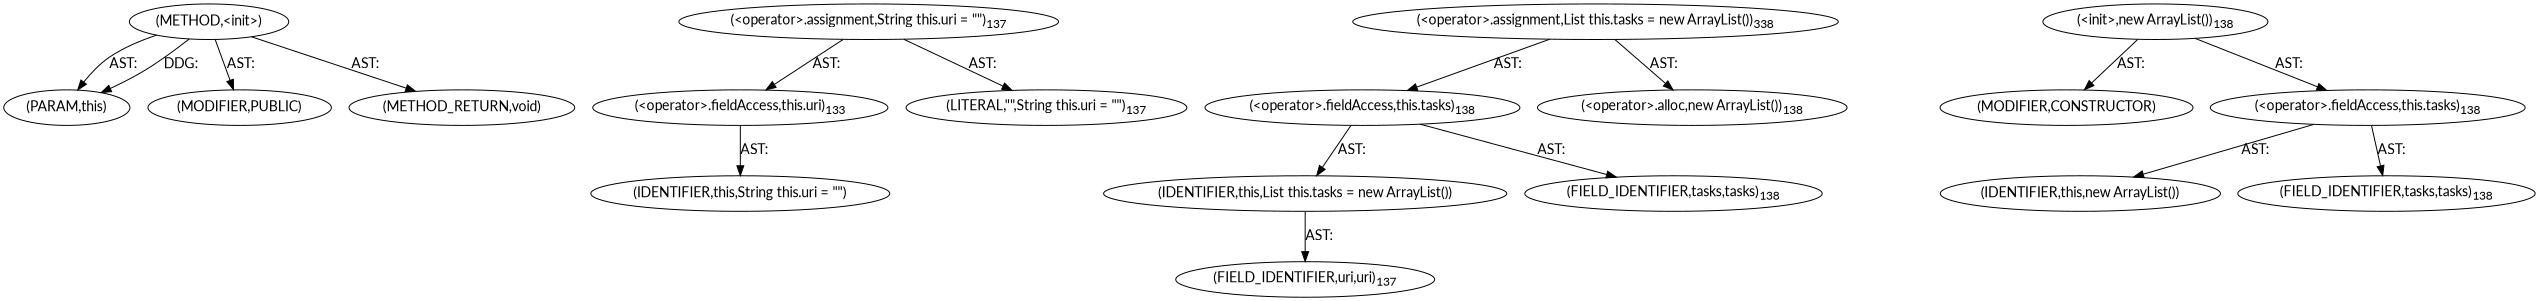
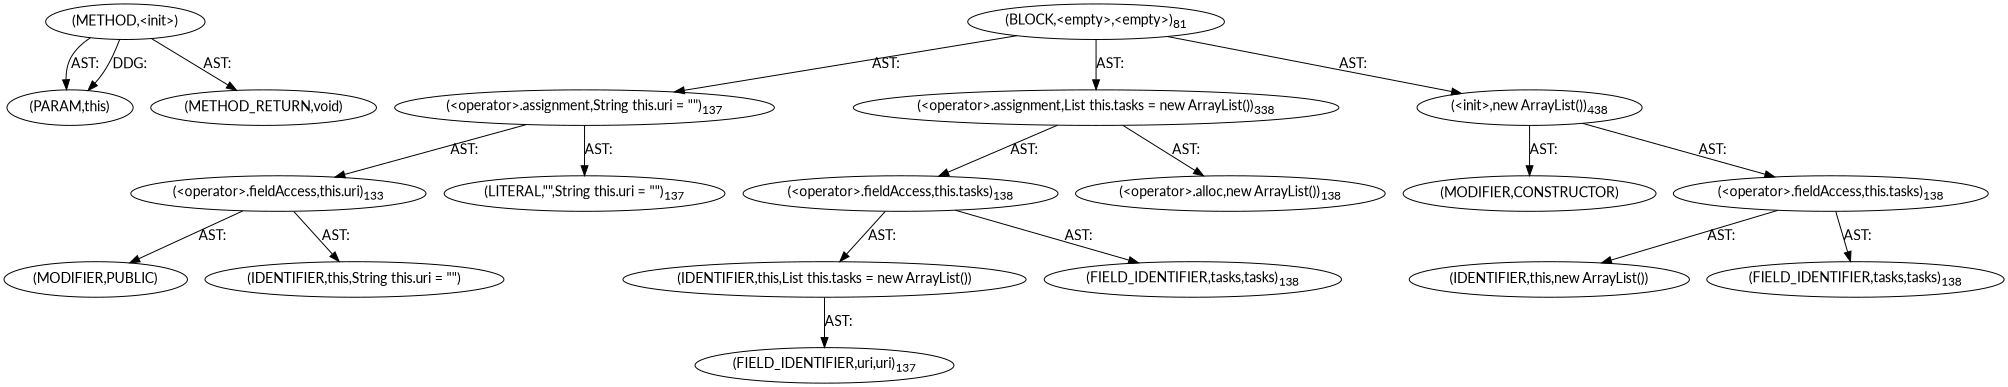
node "(<init>,new ArrayList())": text "138" -> "438"
node "(BLOCK,<empty>,<empty>)": added
edge "(METHOD,<init>)" -> "(MODIFIER,PUBLIC)": now "(<operator>.fieldAccess,this.uri)" -> "(MODIFIER,PUBLIC)"
